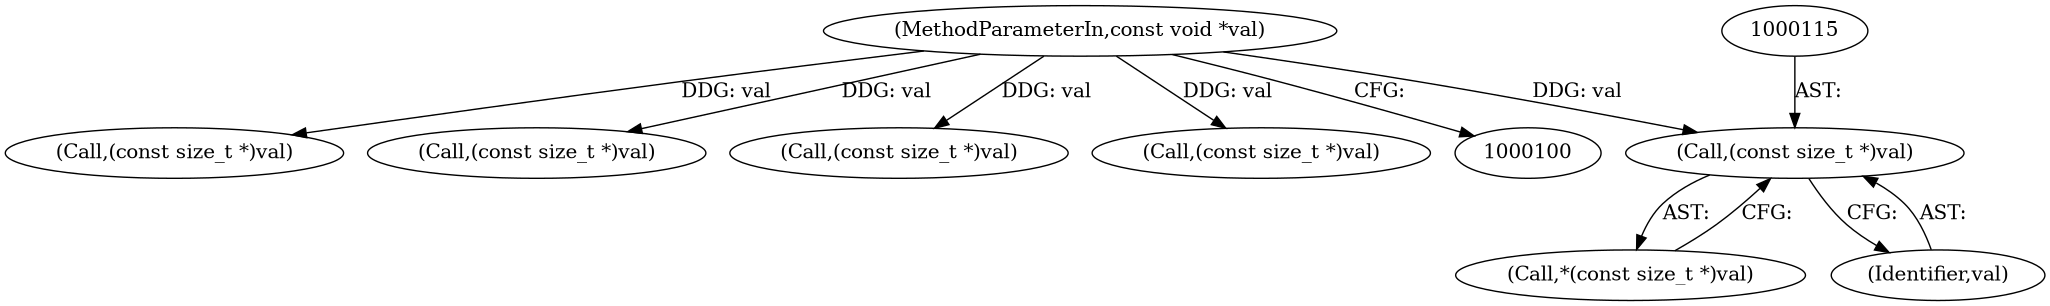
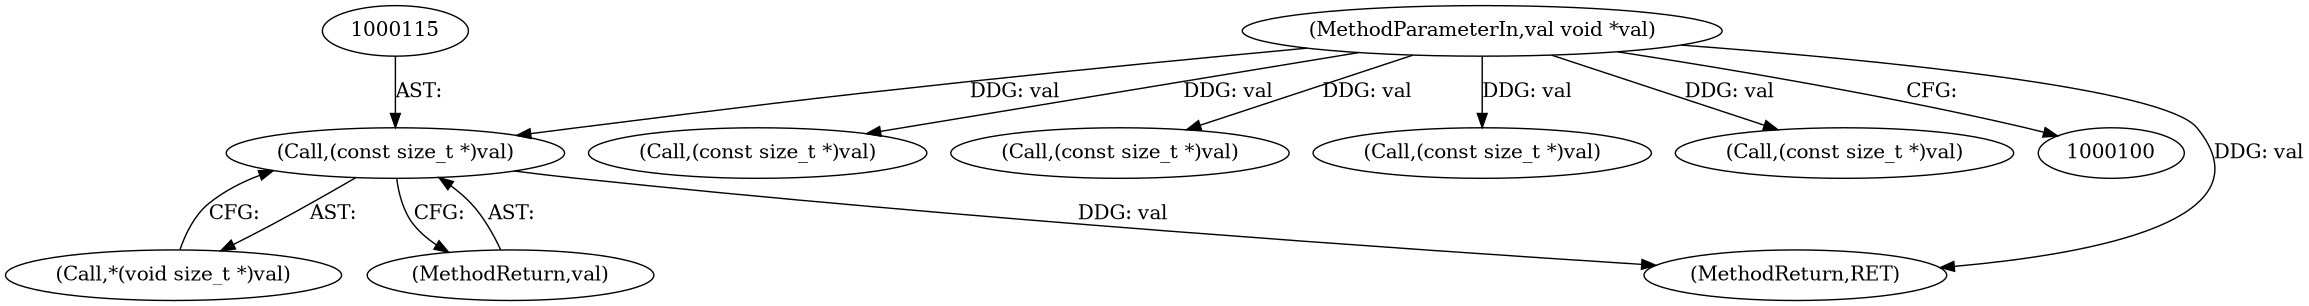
node "(MethodParameterIn,const void *val)": label "(MethodParameterIn,const void *val)" -> "(MethodParameterIn,val void *val)"
node "(Call,*(const size_t *)val)": label "(Call,*(const size_t *)val)" -> "(Call,*(void size_t *)val)"
node "(MethodReturn,RET)": added
node "(Identifier,val)": label "(Identifier,val)" -> "(MethodReturn,val)"
